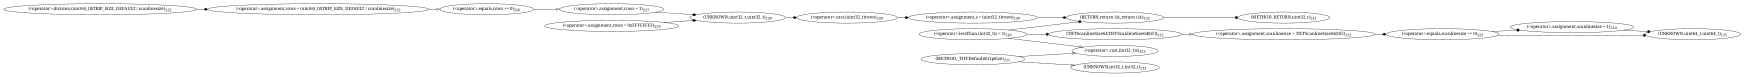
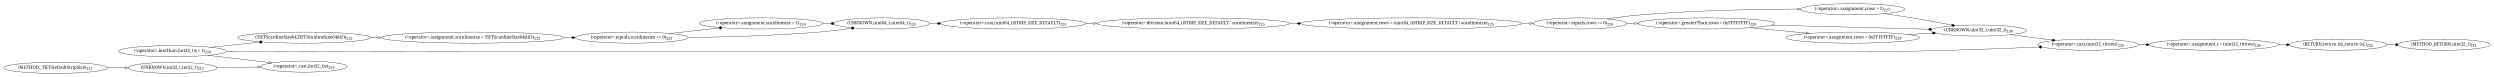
node "(<operator>.cast,(uint64_t)STRIP_SIZE_DEFAULT)": added
node "(<operator>.greaterThan,rows > 0xFFFFFFFF)": added
edge "(<operator>.lessThan,(int32_t)s < 1)" -> "(RETURN,return (s);,return (s);)": now "(<operator>.lessThan,(int32_t)s < 1)" -> "(<operator>.cast,(uint32_t)rows)"
edge "(METHOD,_TIFFDefaultStripSize)" -> "(<operator>.cast,(int32_t)s)": now "(UNKNOWN,int32_t,int32_t)" -> "(<operator>.cast,(int32_t)s)"
